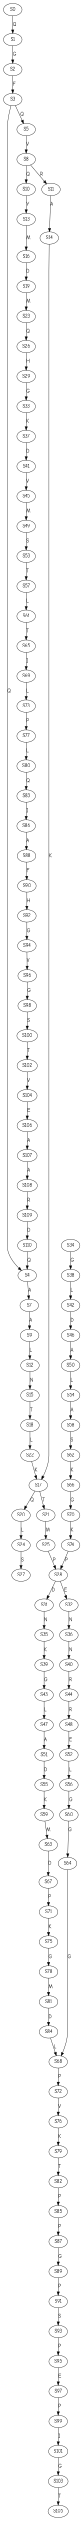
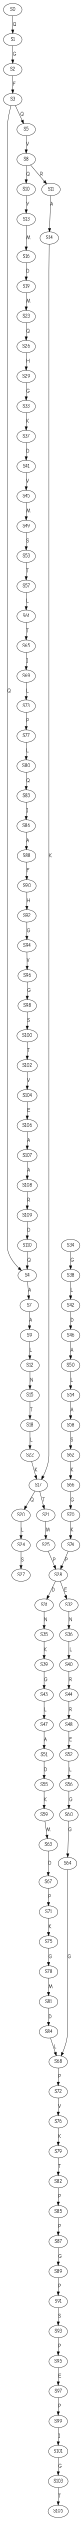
edge "S36" -> "S40": label "N" -> "L"
